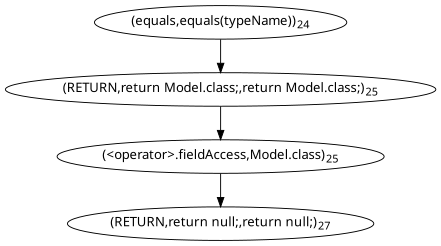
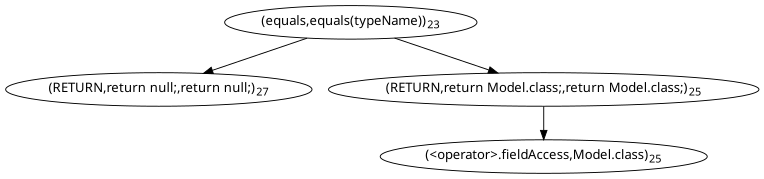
node "(equals,equals(typeName))": text "24" -> "23"
edge "(<operator>.fieldAccess,Model.class)" -> "(RETURN,return null;,return null;)": now "(equals,equals(typeName))" -> "(RETURN,return null;,return null;)"
